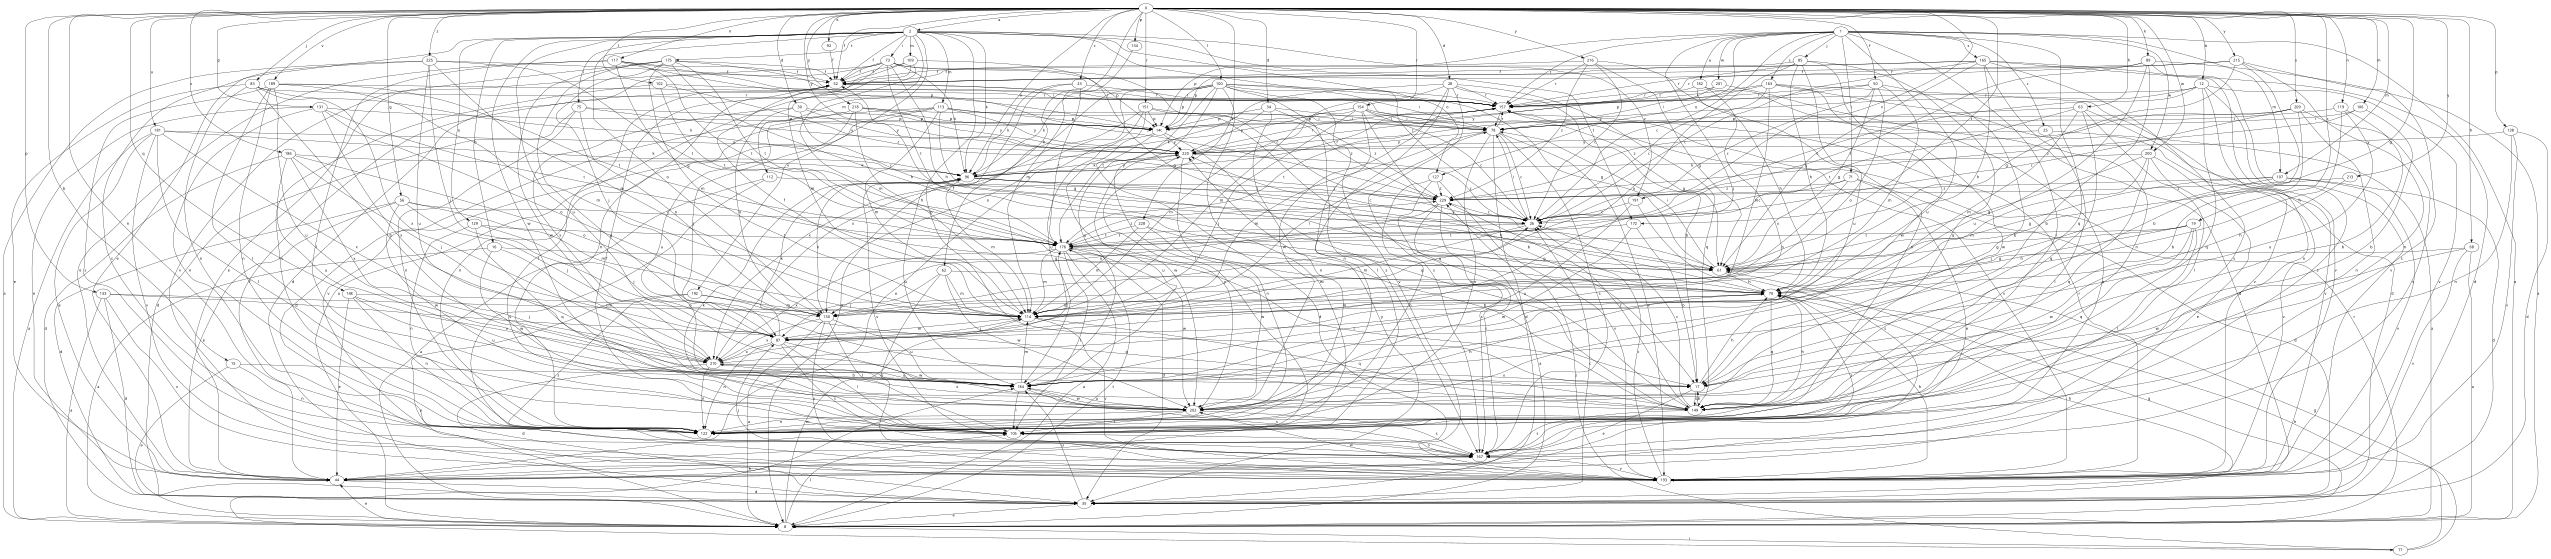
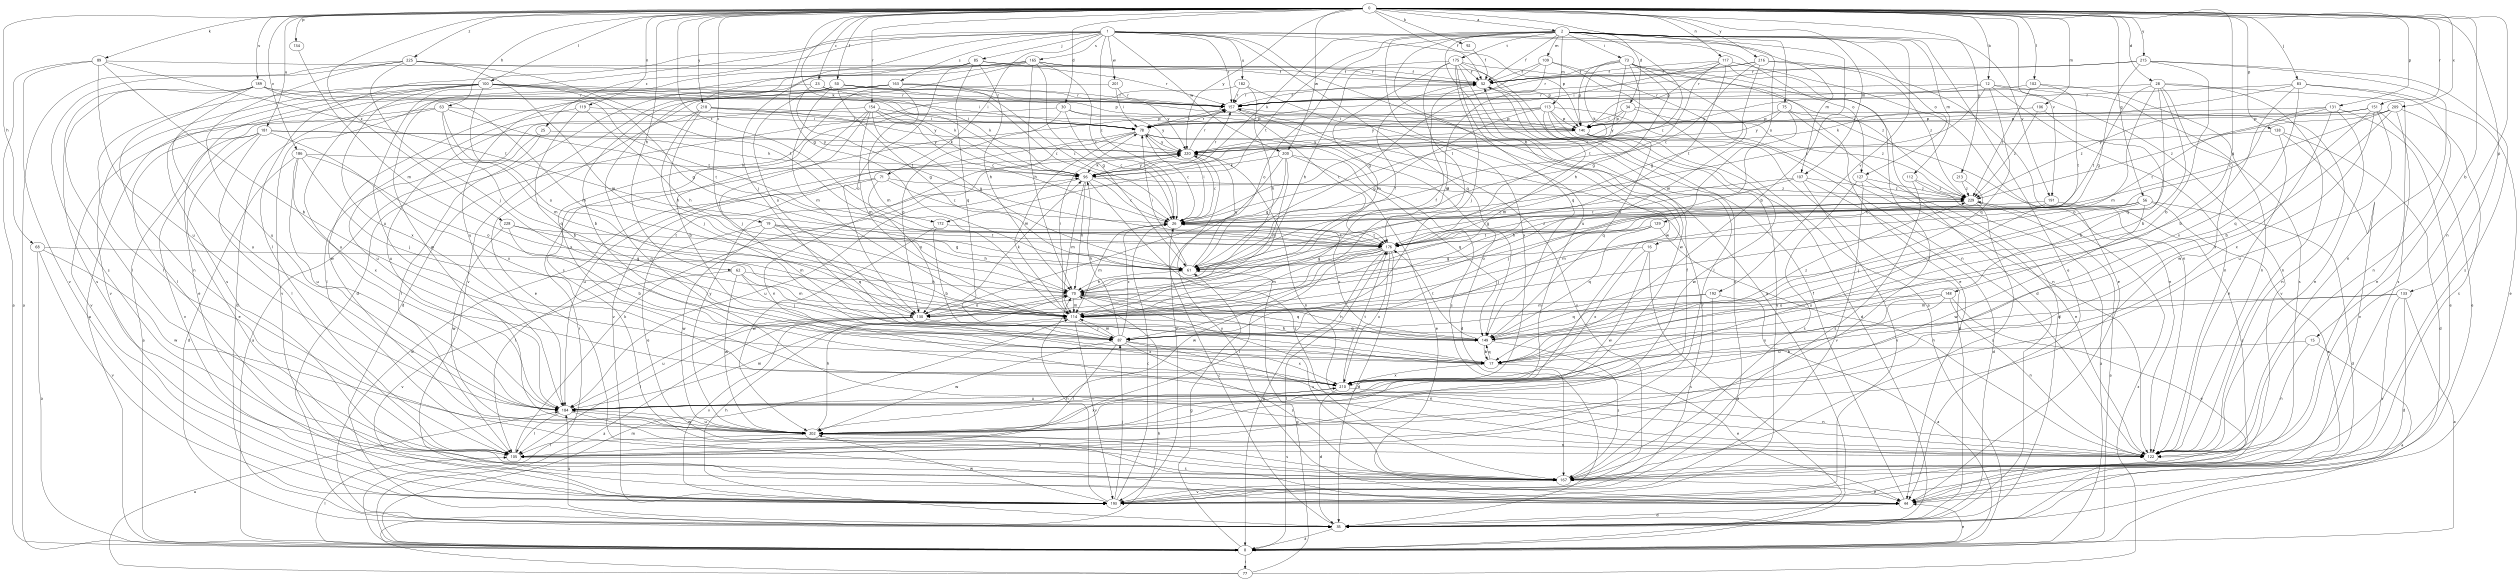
edge "210" -> "17": reversed
